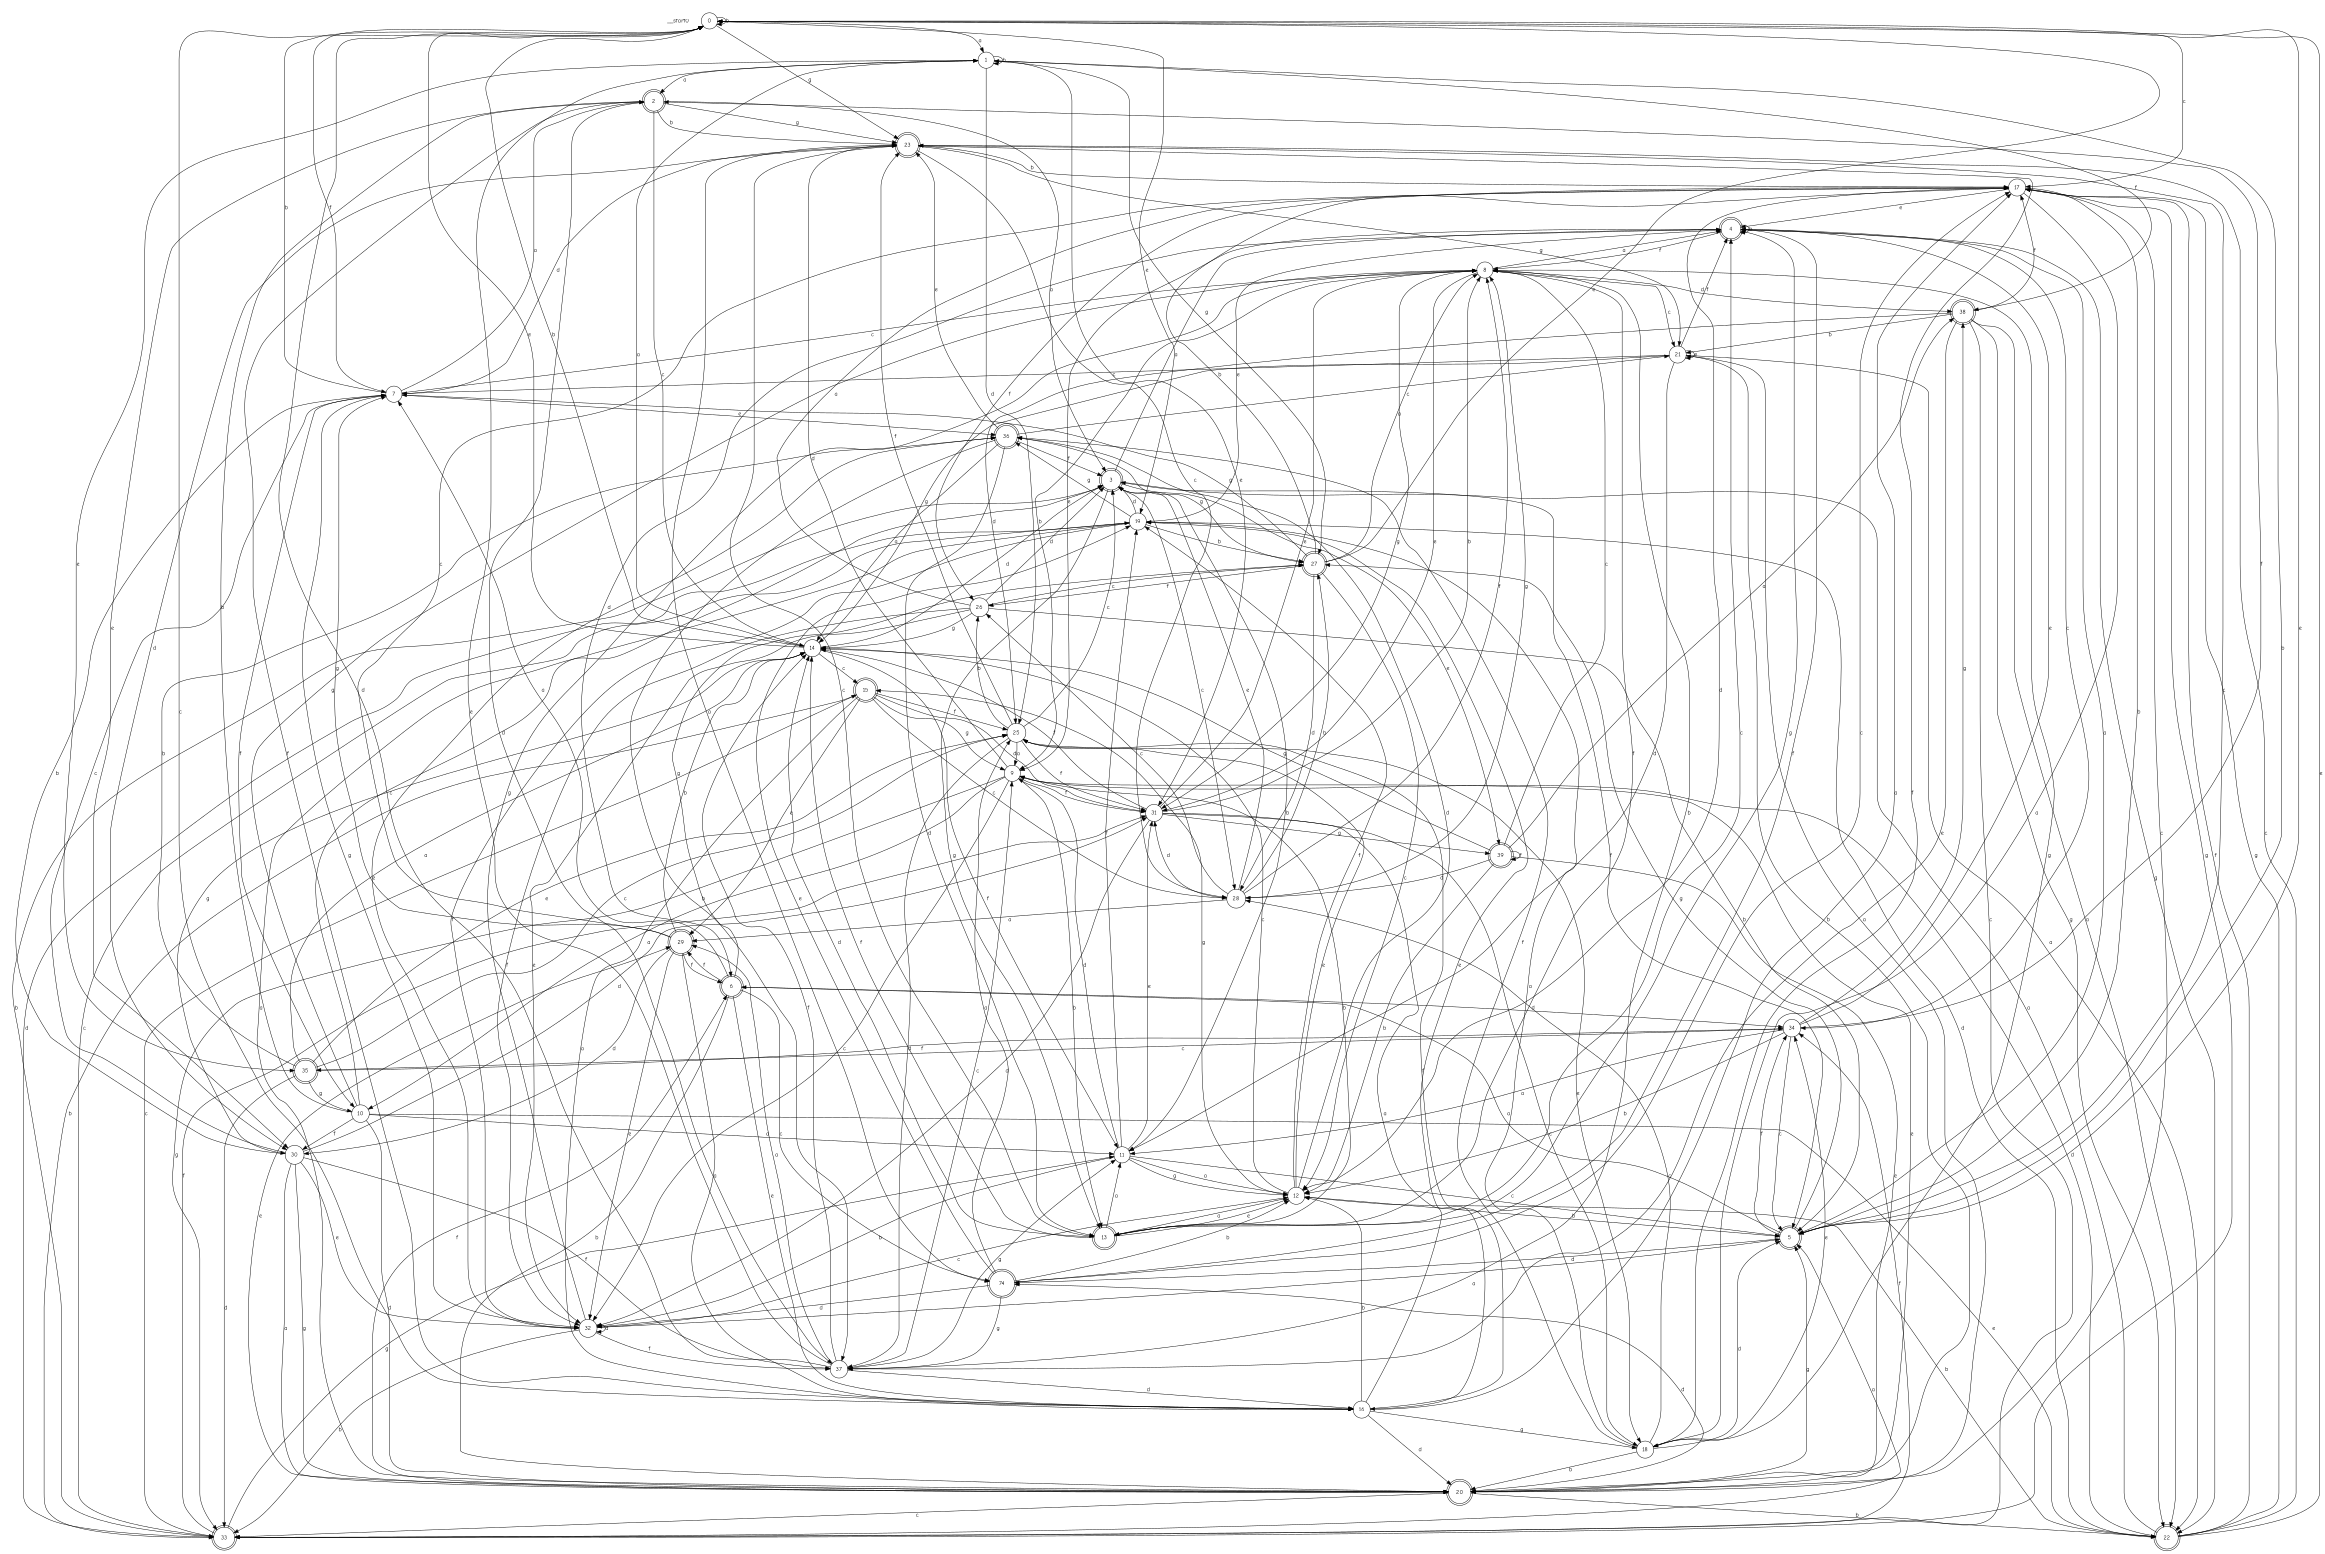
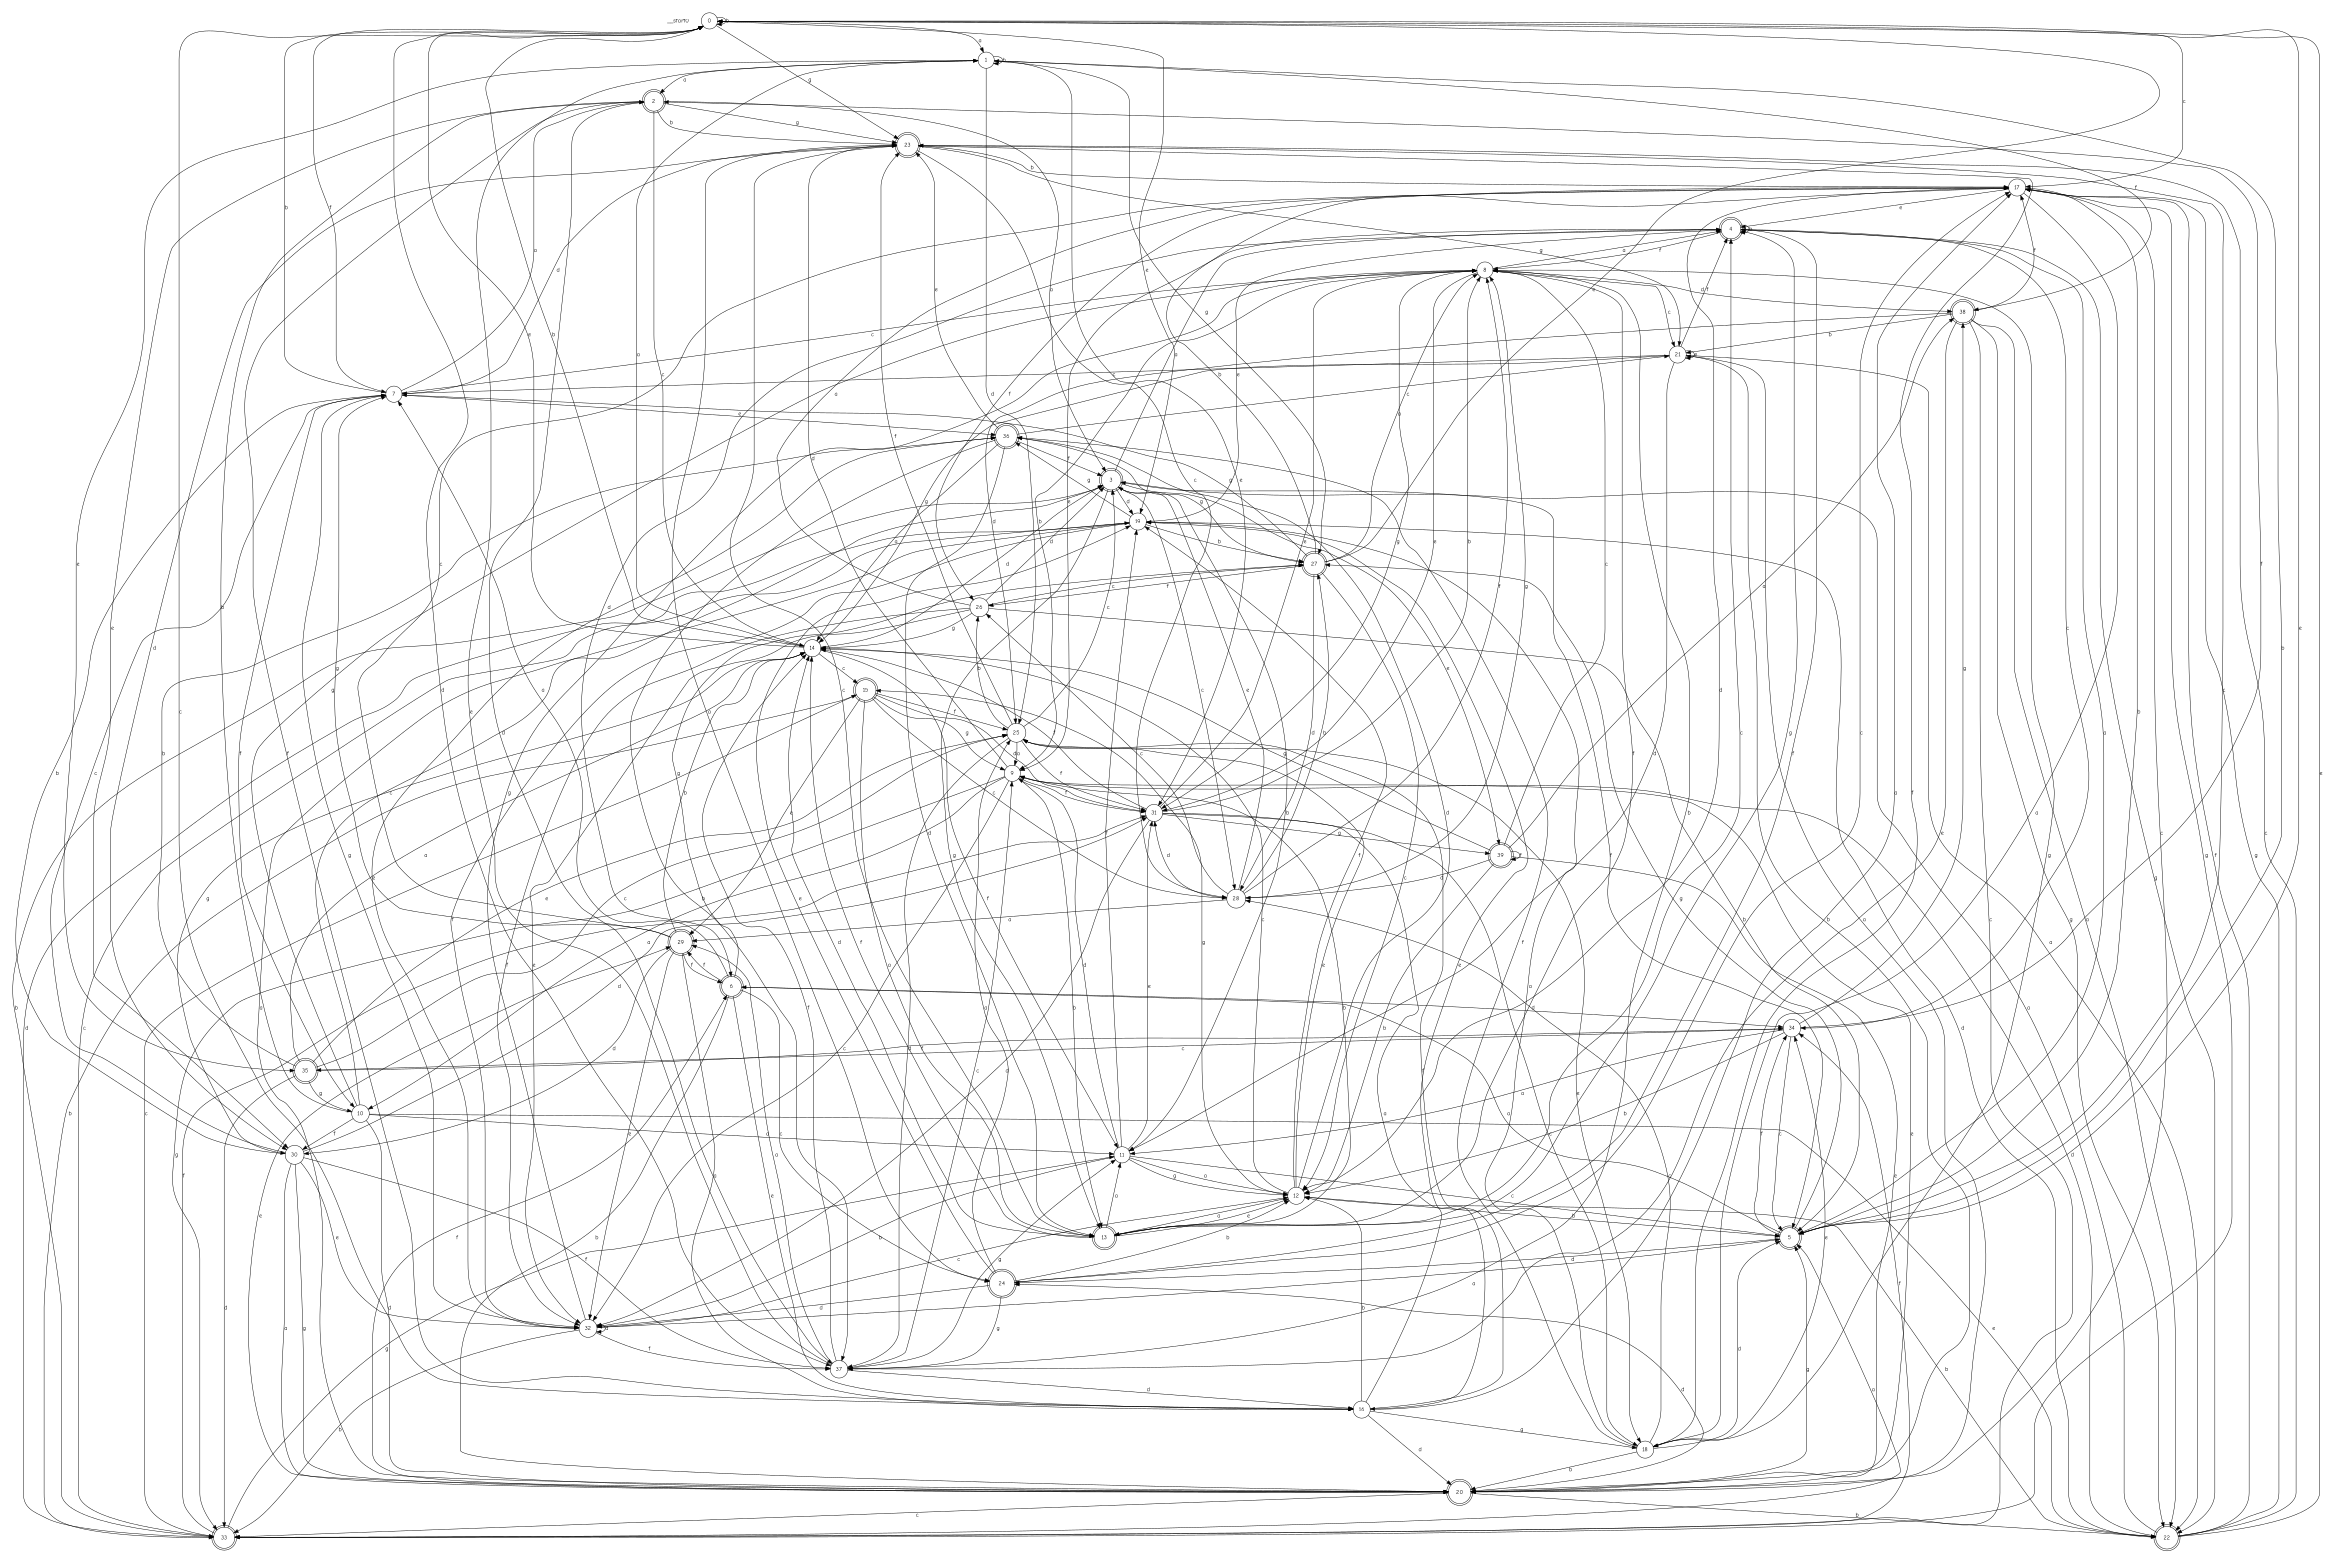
edge "19" -> "3": reversed
edge "34" -> "4": removed, label "e"
edge "37" -> "0": reversed
node "74": label "74" -> "24"
edge "15" -> "16": now "15" -> "13"
